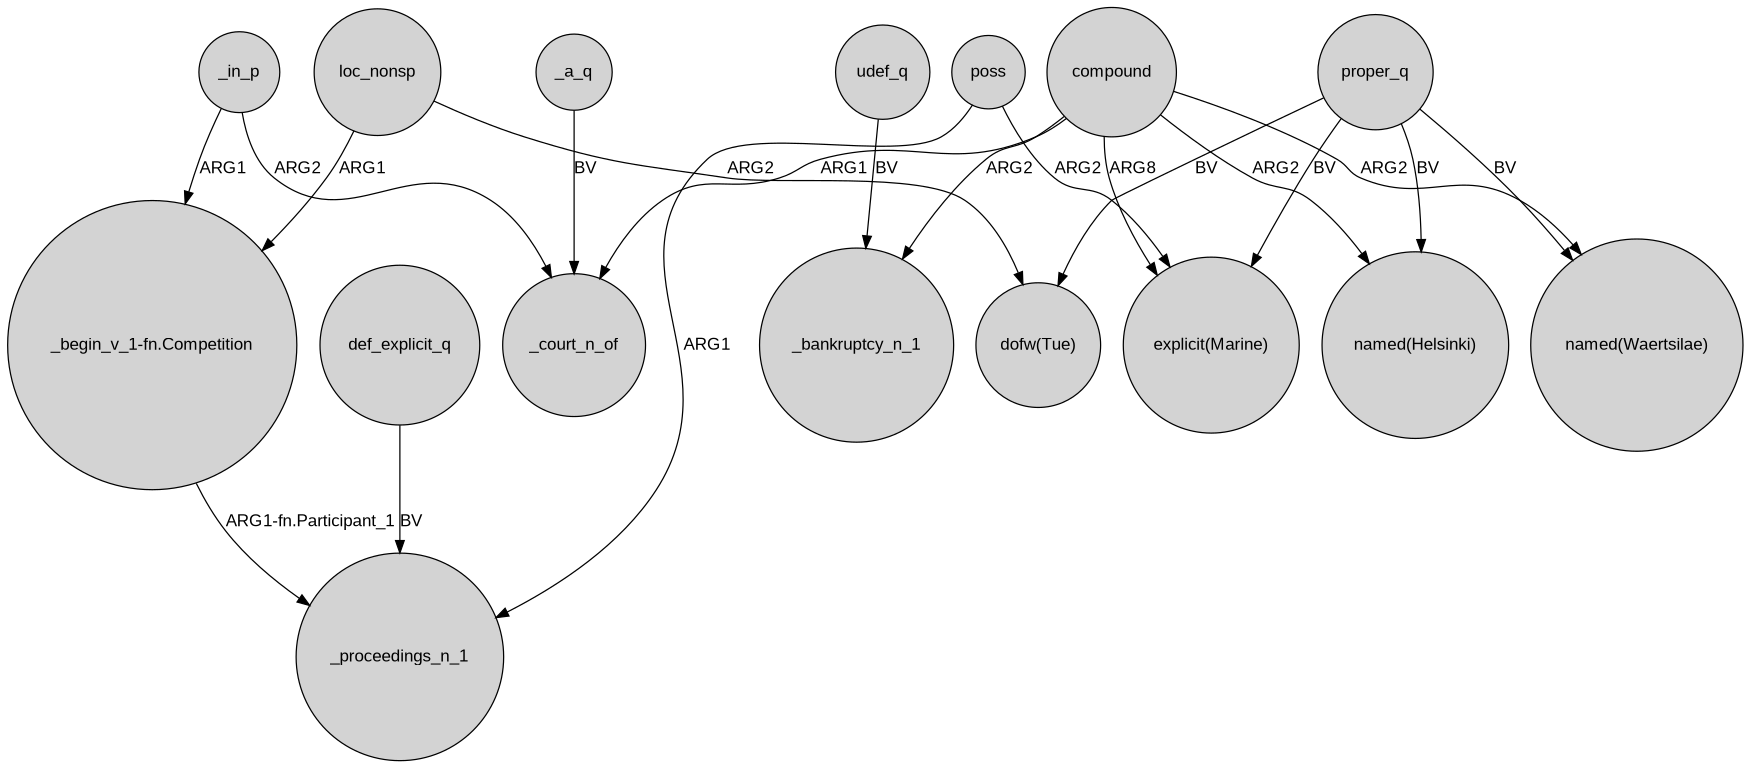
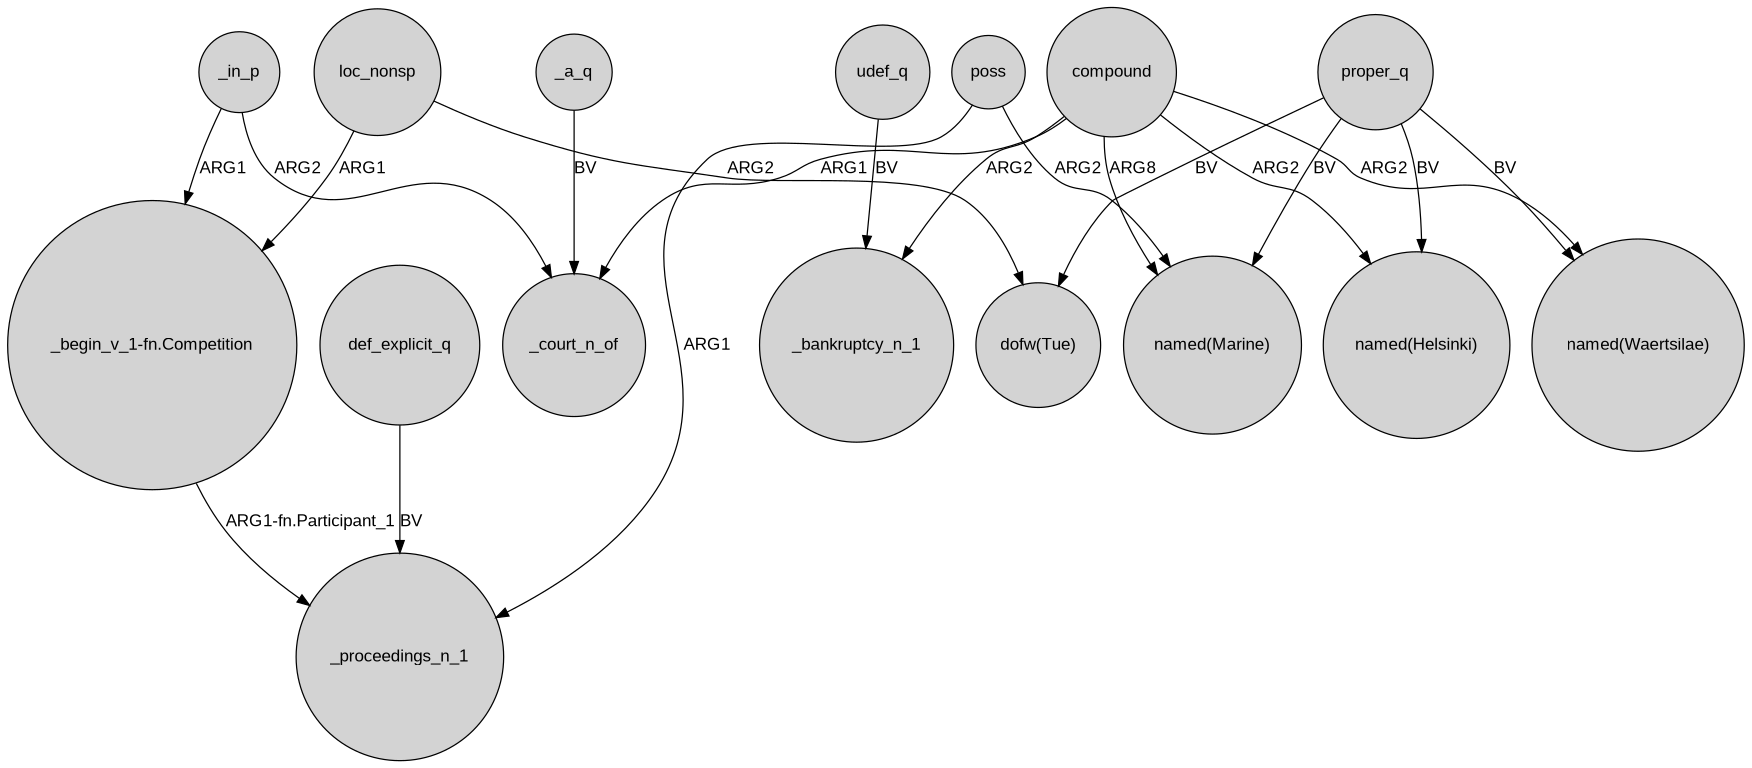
node "explicit(Marine)": label "explicit(Marine)" -> "named(Marine)"
